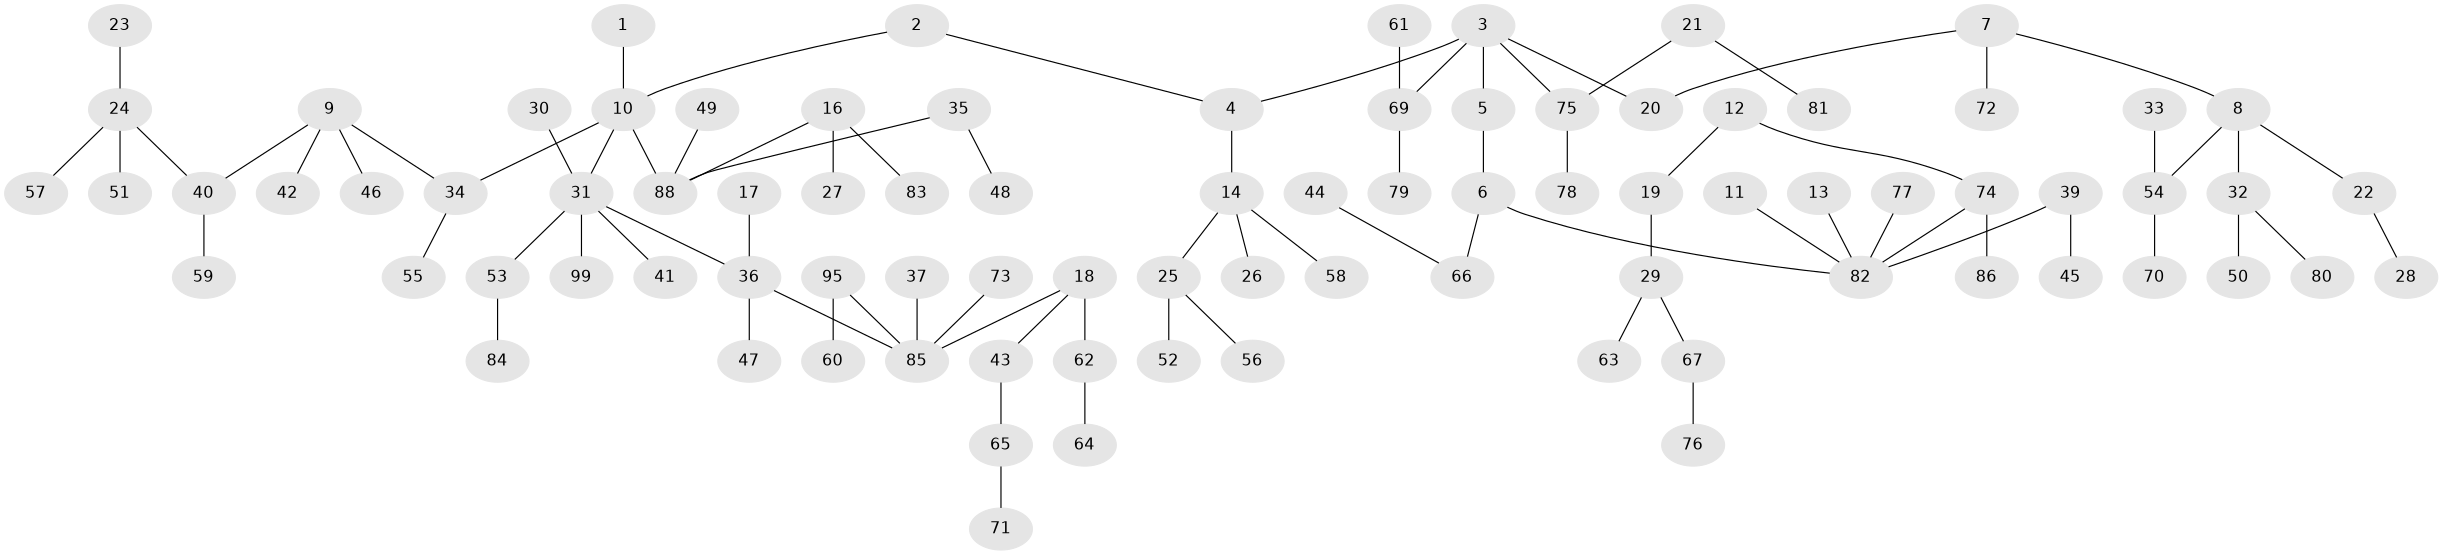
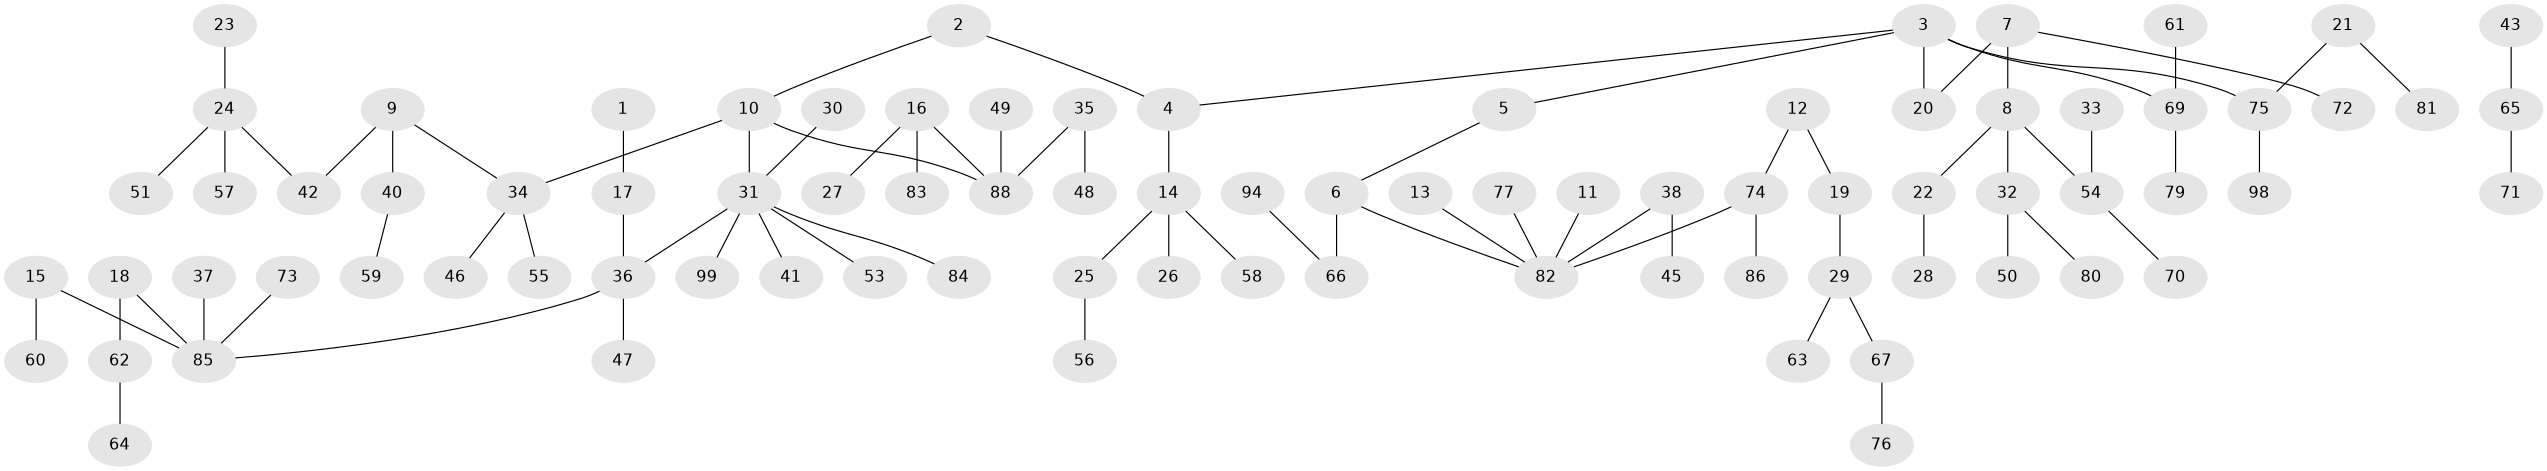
edge "1" -- "10": now "1" -- "17"
edge "24" -- "40": now "24" -- "42"
edge "9" -- "46": now "34" -- "46"
node "44": label "44" -> "94"
node "78": label "78" -> "98"
node "39": label "39" -> "38"
node "95": label "95" -> "15"
edge "53" -- "84": now "31" -- "84"
edge "18" -- "43": removed
node "52": removed
